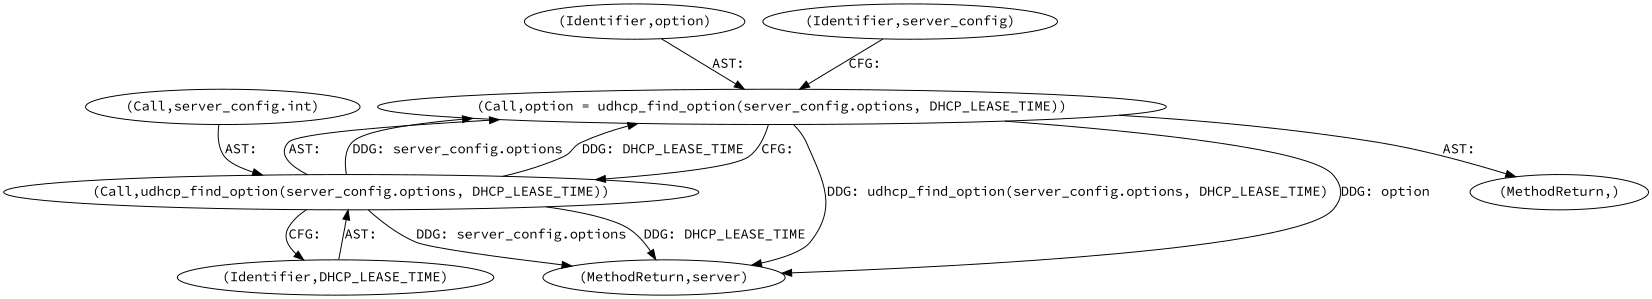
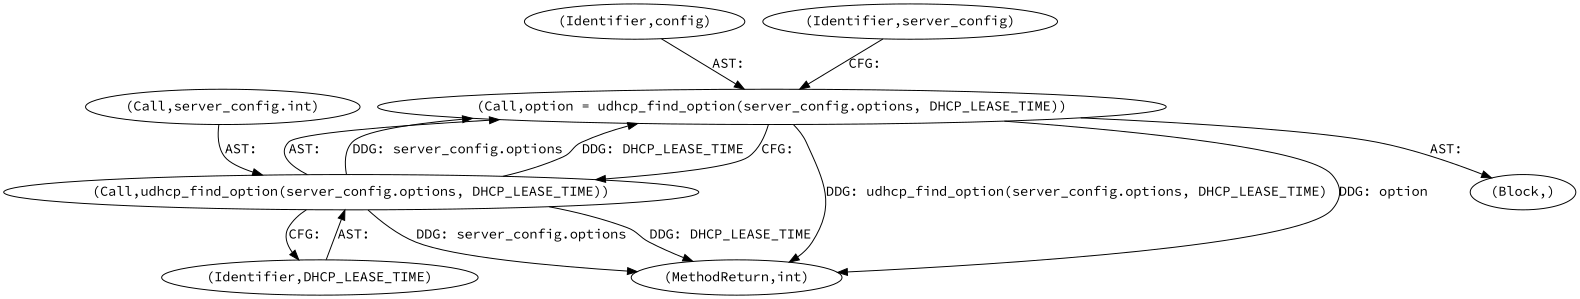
node "(Identifier,option)": label "(Identifier,option)" -> "(Identifier,config)"
node "(MethodReturn,)": label "(MethodReturn,)" -> "(Block,)"
node "(MethodReturn,server)": label "(MethodReturn,server)" -> "(MethodReturn,int)"
